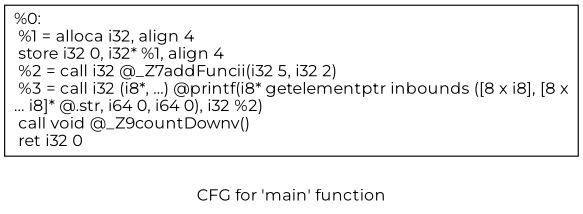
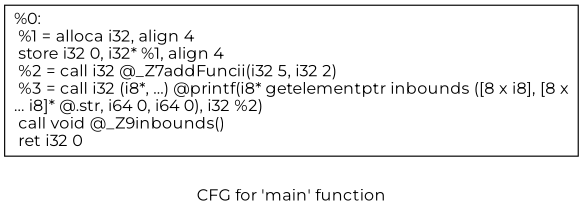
node "%0:": text "call void @_Z9countDownv()" -> "call void @_Z9inbounds()"
